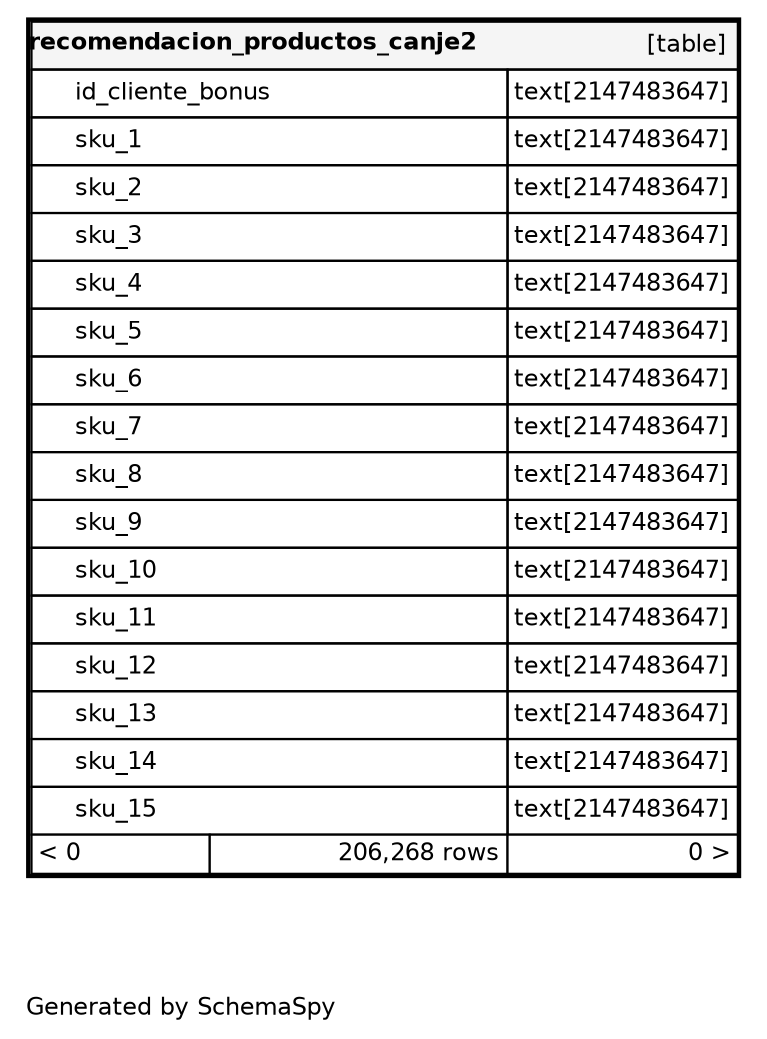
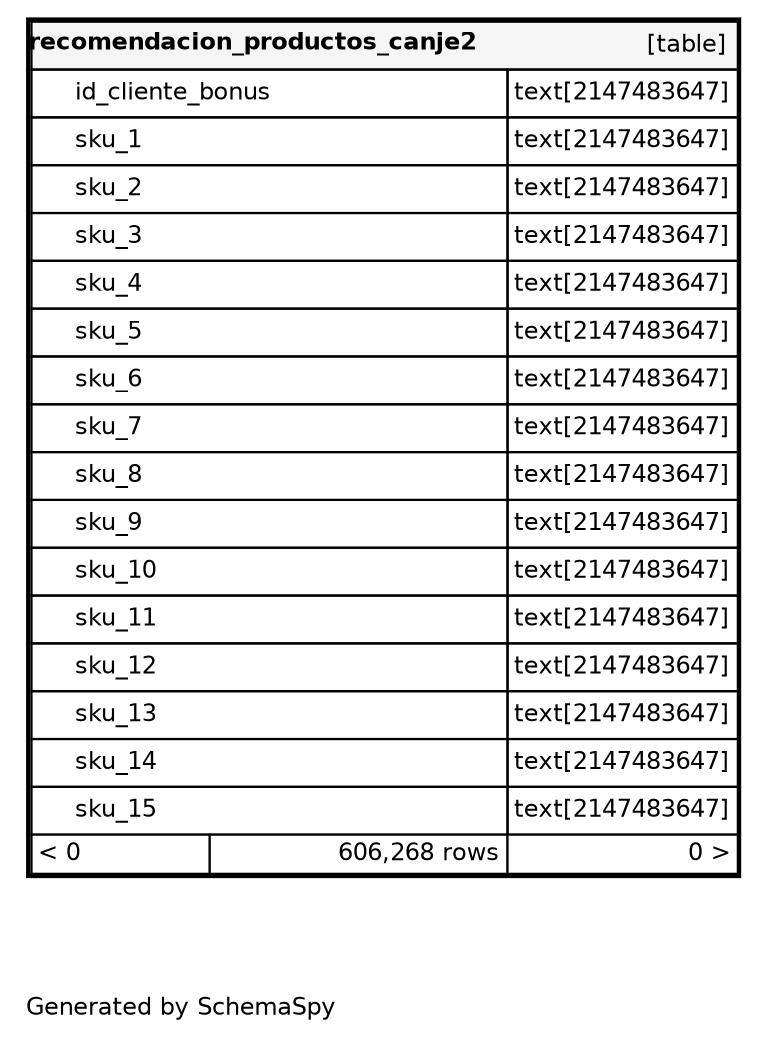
node "recomendacion_productos_canje2": text "206,268 rows" -> "606,268 rows"
